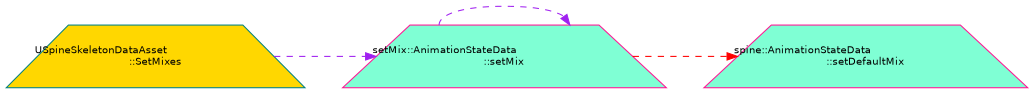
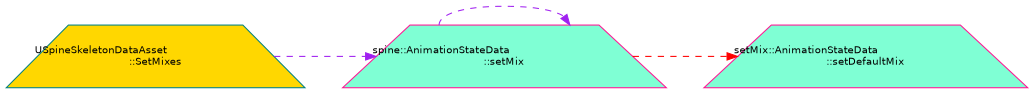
node "setMix::AnimationStateData ::setMix": label "setMix::AnimationStateData ::setMix" -> "spine::AnimationStateData ::setMix"
node "spine::AnimationStateData ::setDefaultMix": label "spine::AnimationStateData ::setDefaultMix" -> "setMix::AnimationStateData ::setDefaultMix"
